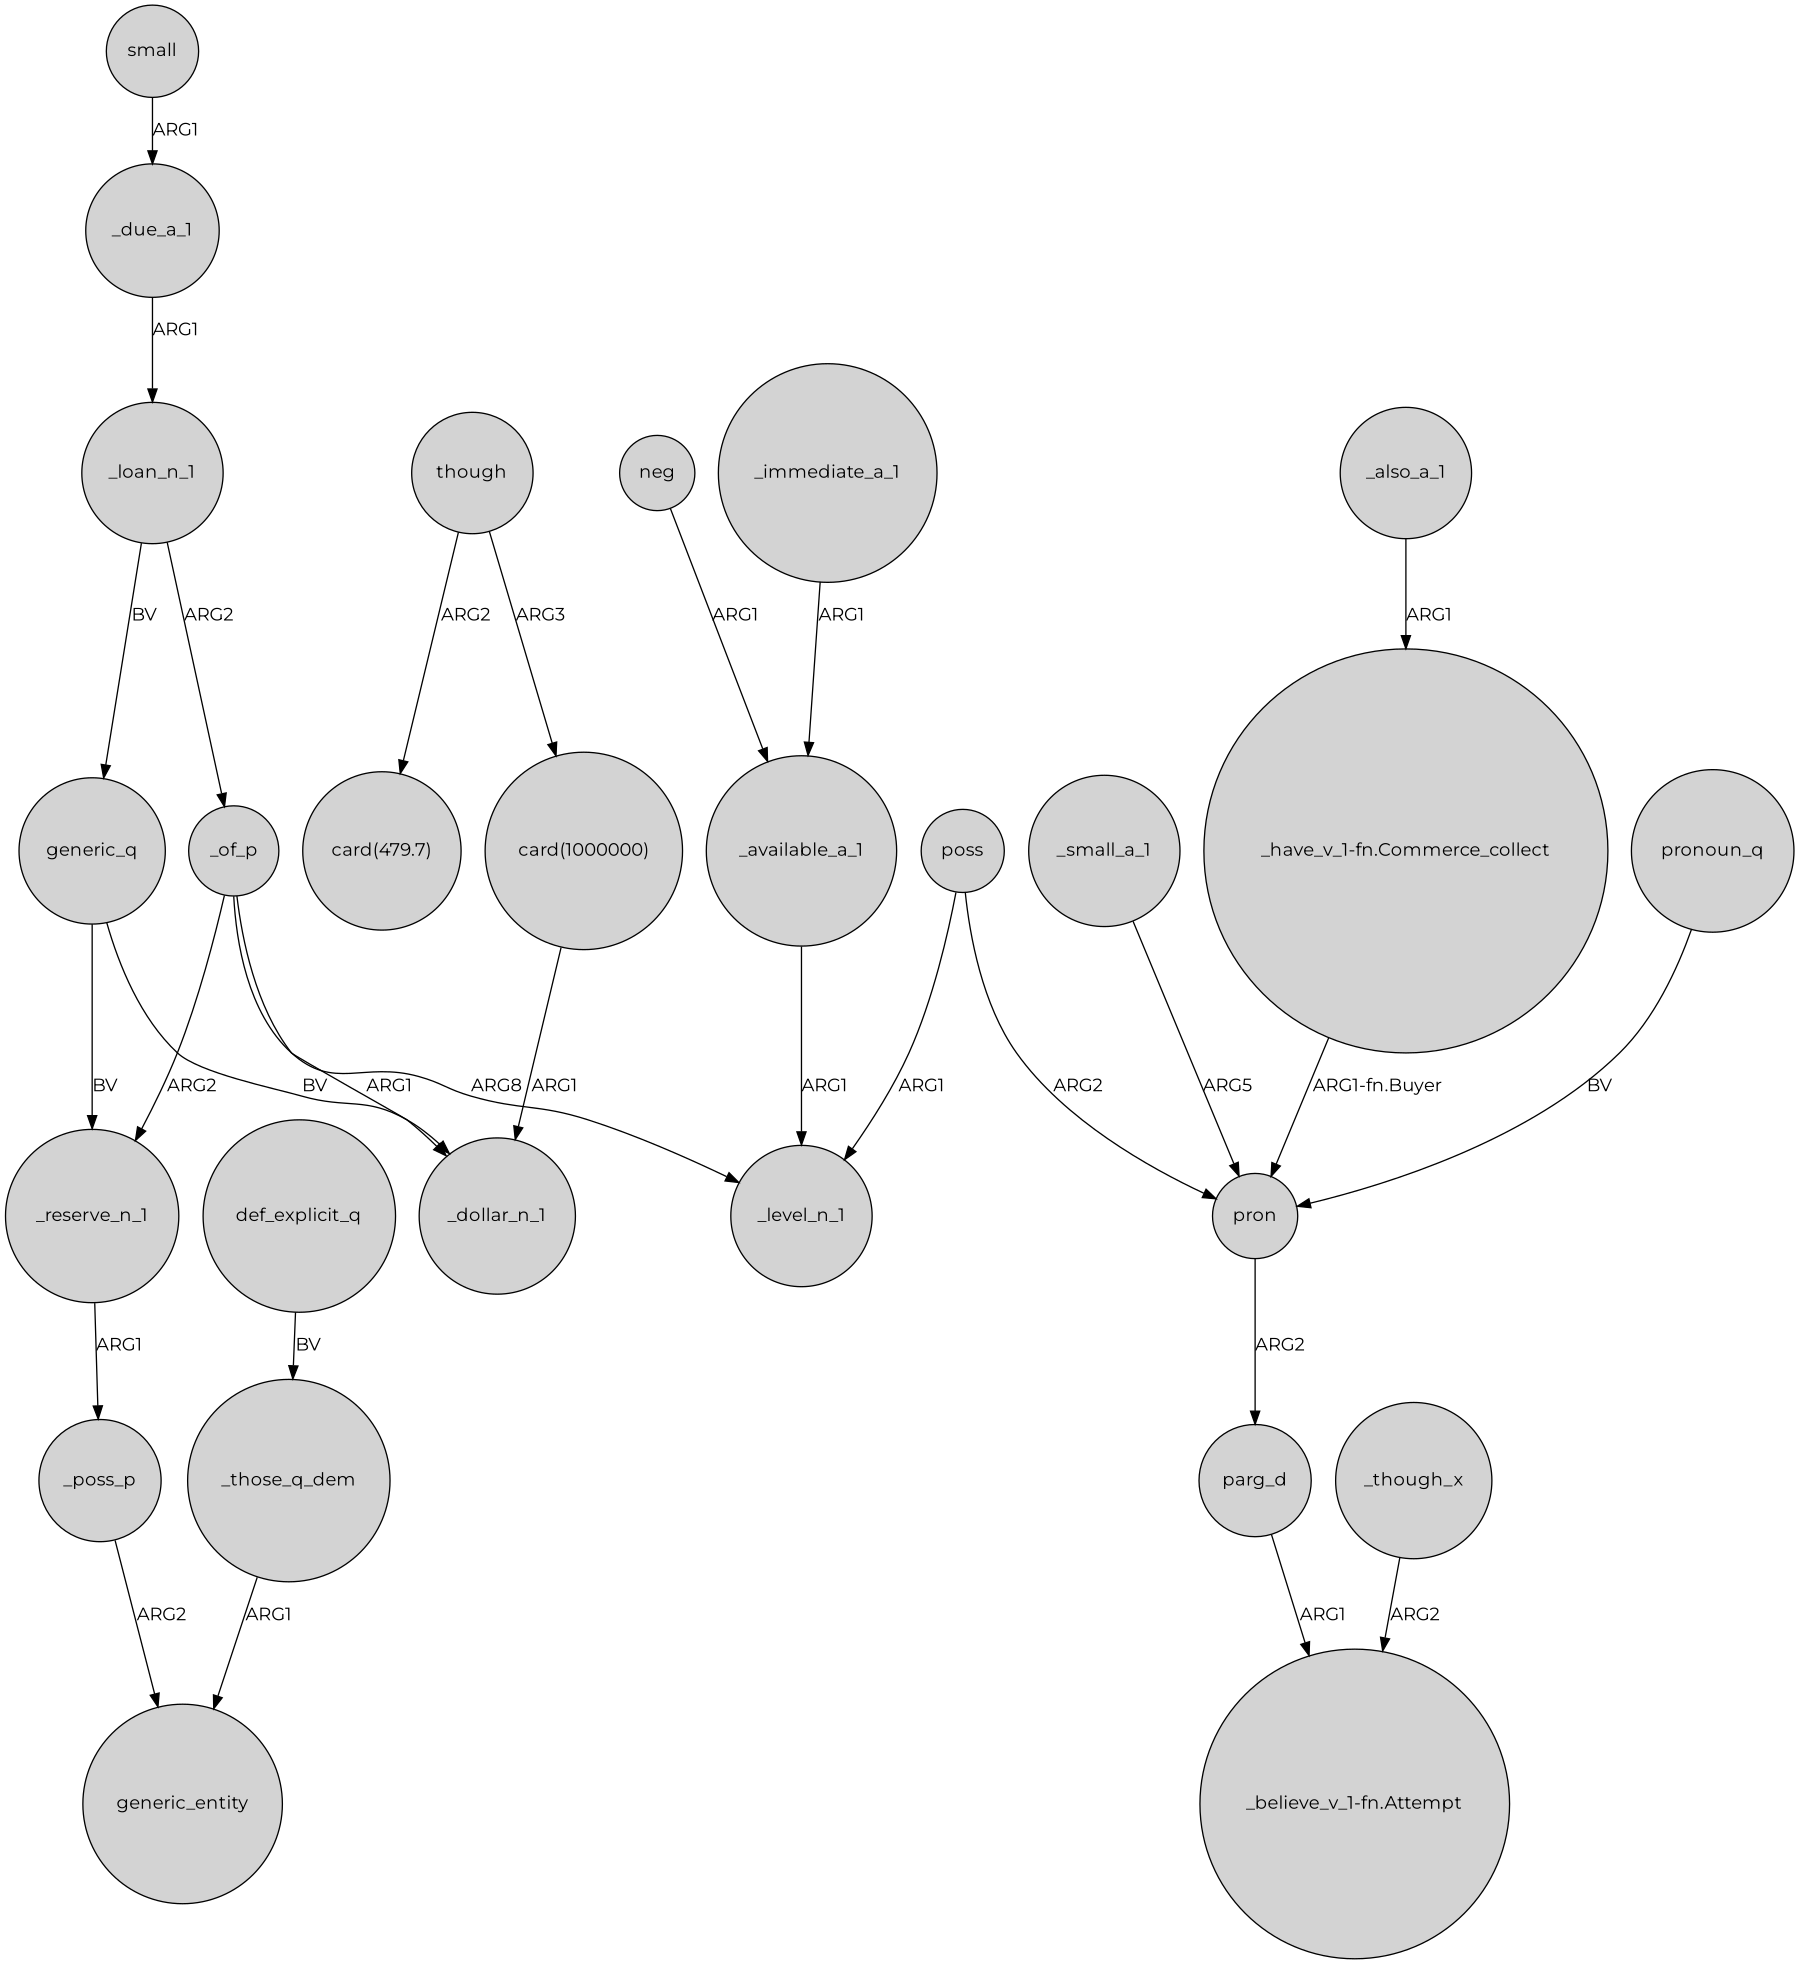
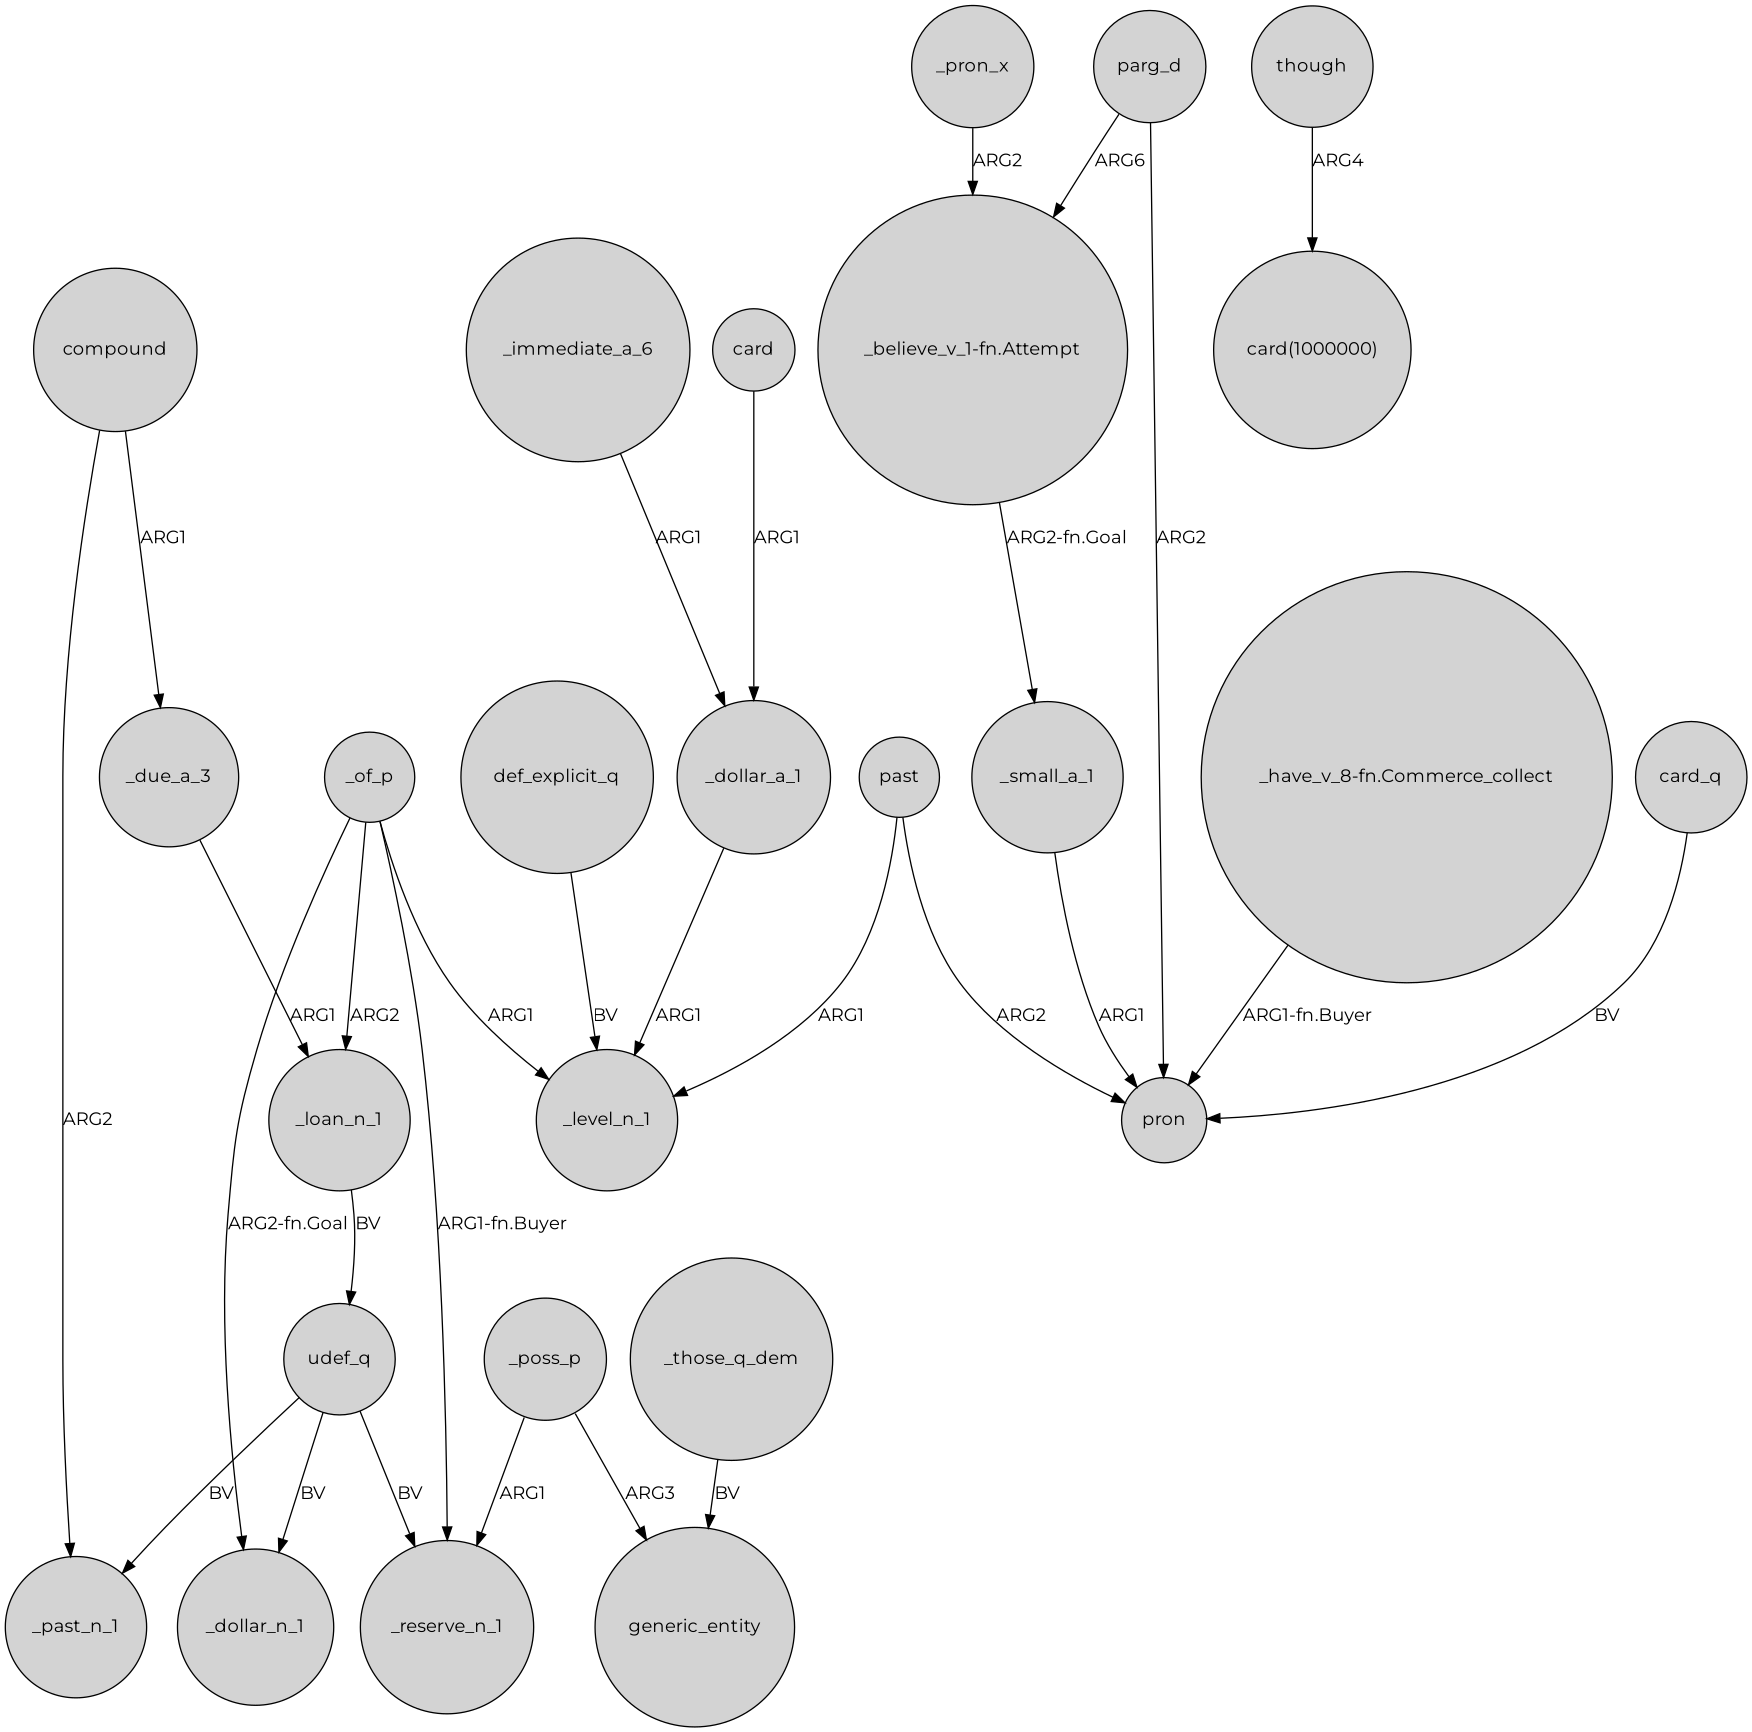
node "small": label "small" -> "compound"
node "_due_a_1": label "_due_a_1" -> "_due_a_3"
node "neg": label "neg" -> "card"
node "_immediate_a_1": label "_immediate_a_1" -> "_immediate_a_6"
node "_also_a_1": removed
edge "_believe_v_1-fn.Attempt" -> "_small_a_1": added, label "ARG2-fn.Goal"
edge "though" -> "card(1000000)": label "ARG3" -> "ARG4"
edge "_loan_n_1" -> "_of_p": reversed
node "generic_q": label "generic_q" -> "udef_q"
node "card(479.7)": removed
node "_available_a_1": label "_available_a_1" -> "_dollar_a_1"
node "poss": label "poss" -> "past"
node "_have_v_1-fn.Commerce_collect": label "_have_v_1-fn.Commerce_collect" -> "_have_v_8-fn.Commerce_collect"
node "pronoun_q": label "pronoun_q" -> "card_q"
edge "card(1000000)" -> "_dollar_n_1": removed, label "ARG1"
edge "_of_p" -> "_reserve_n_1": label "ARG2" -> "ARG1-fn.Buyer"
edge "_of_p" -> "_dollar_n_1": label "ARG1" -> "ARG2-fn.Goal"
edge "_of_p" -> "_level_n_1": label "ARG8" -> "ARG1"
edge "_small_a_1" -> "pron": label "ARG5" -> "ARG1"
edge "pron" -> "parg_d": reversed
edge "def_explicit_q" -> "_those_q_dem": now "def_explicit_q" -> "_level_n_1"
edge "_reserve_n_1" -> "_poss_p": reversed
node "_though_x": label "_though_x" -> "_pron_x"
edge "_poss_p" -> "generic_entity": label "ARG2" -> "ARG3"
edge "_those_q_dem" -> "generic_entity": label "ARG1" -> "BV"
edge "parg_d" -> "_believe_v_1-fn.Attempt": label "ARG1" -> "ARG6"
node "_past_n_1": added
